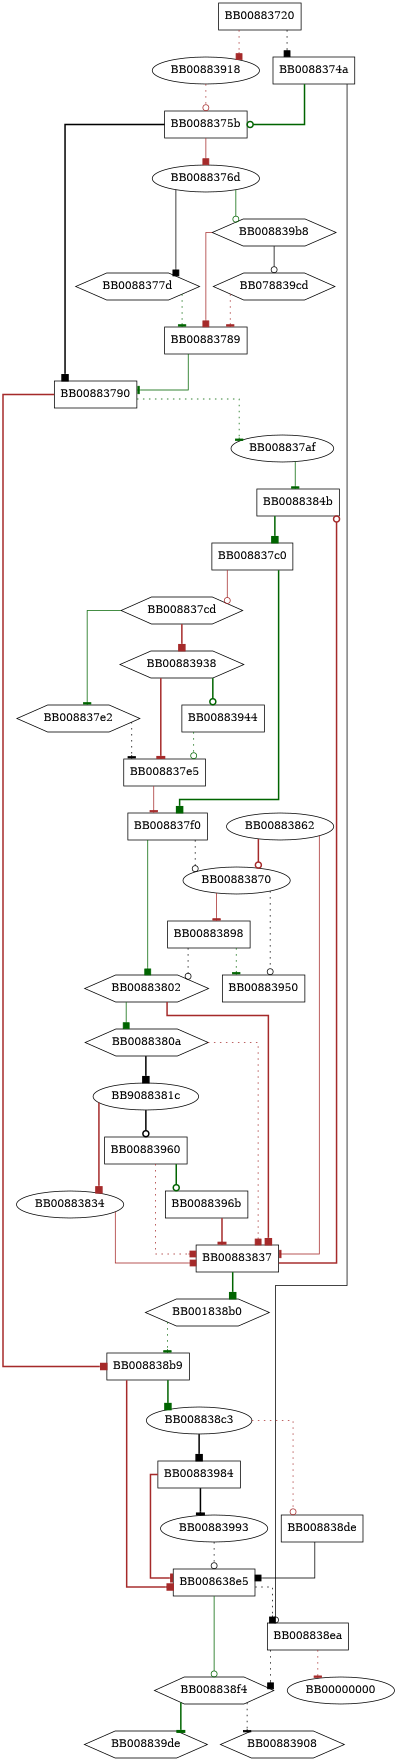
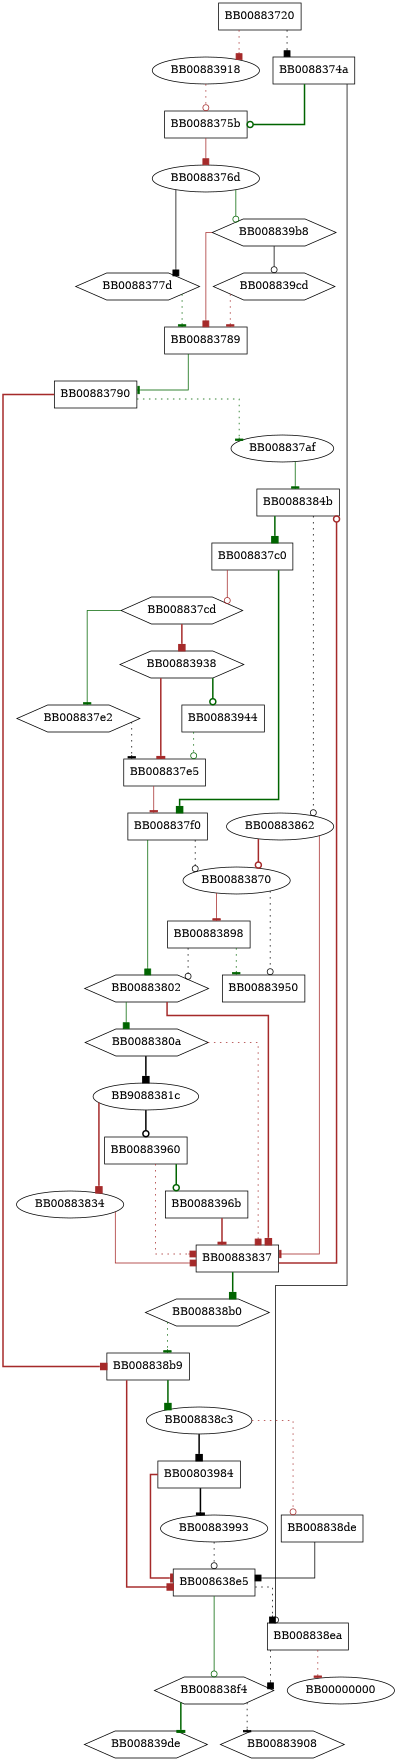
edge "BB0088375b" -> "BB00883790": removed
node "BB078839cd": label "BB078839cd" -> "BB008839cd"
edge "BB0088384b" -> "BB00883862": added
node "BB001838b0": label "BB001838b0" -> "BB008838b0"
node "BB00883984": label "BB00883984" -> "BB00803984"
